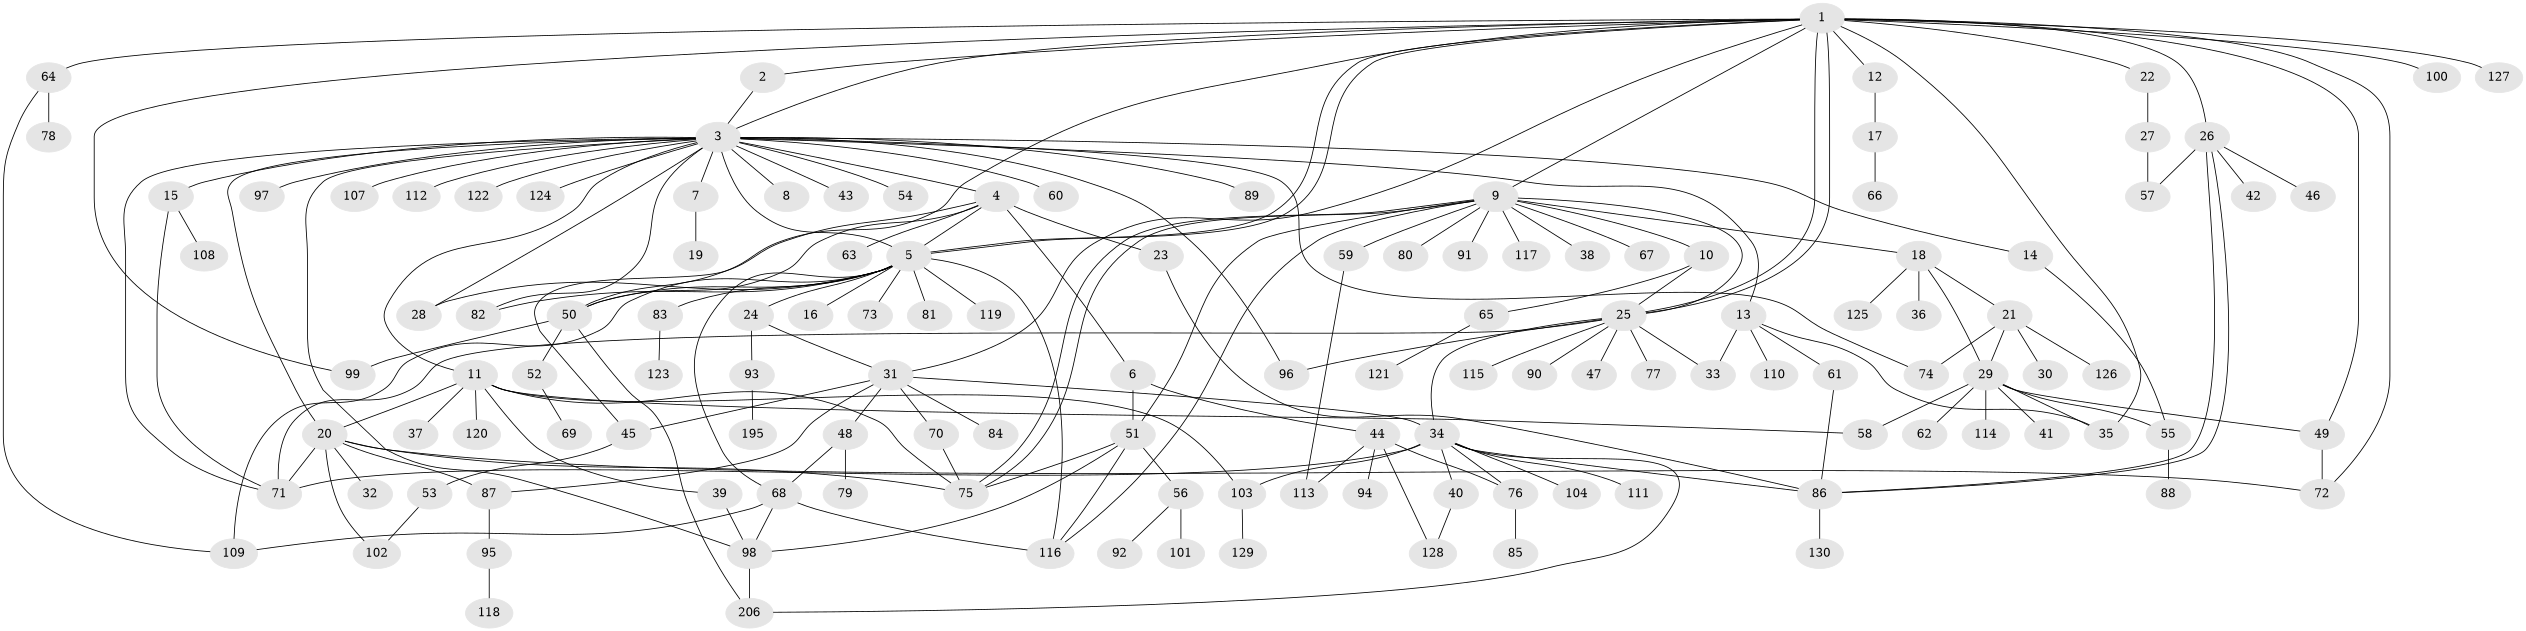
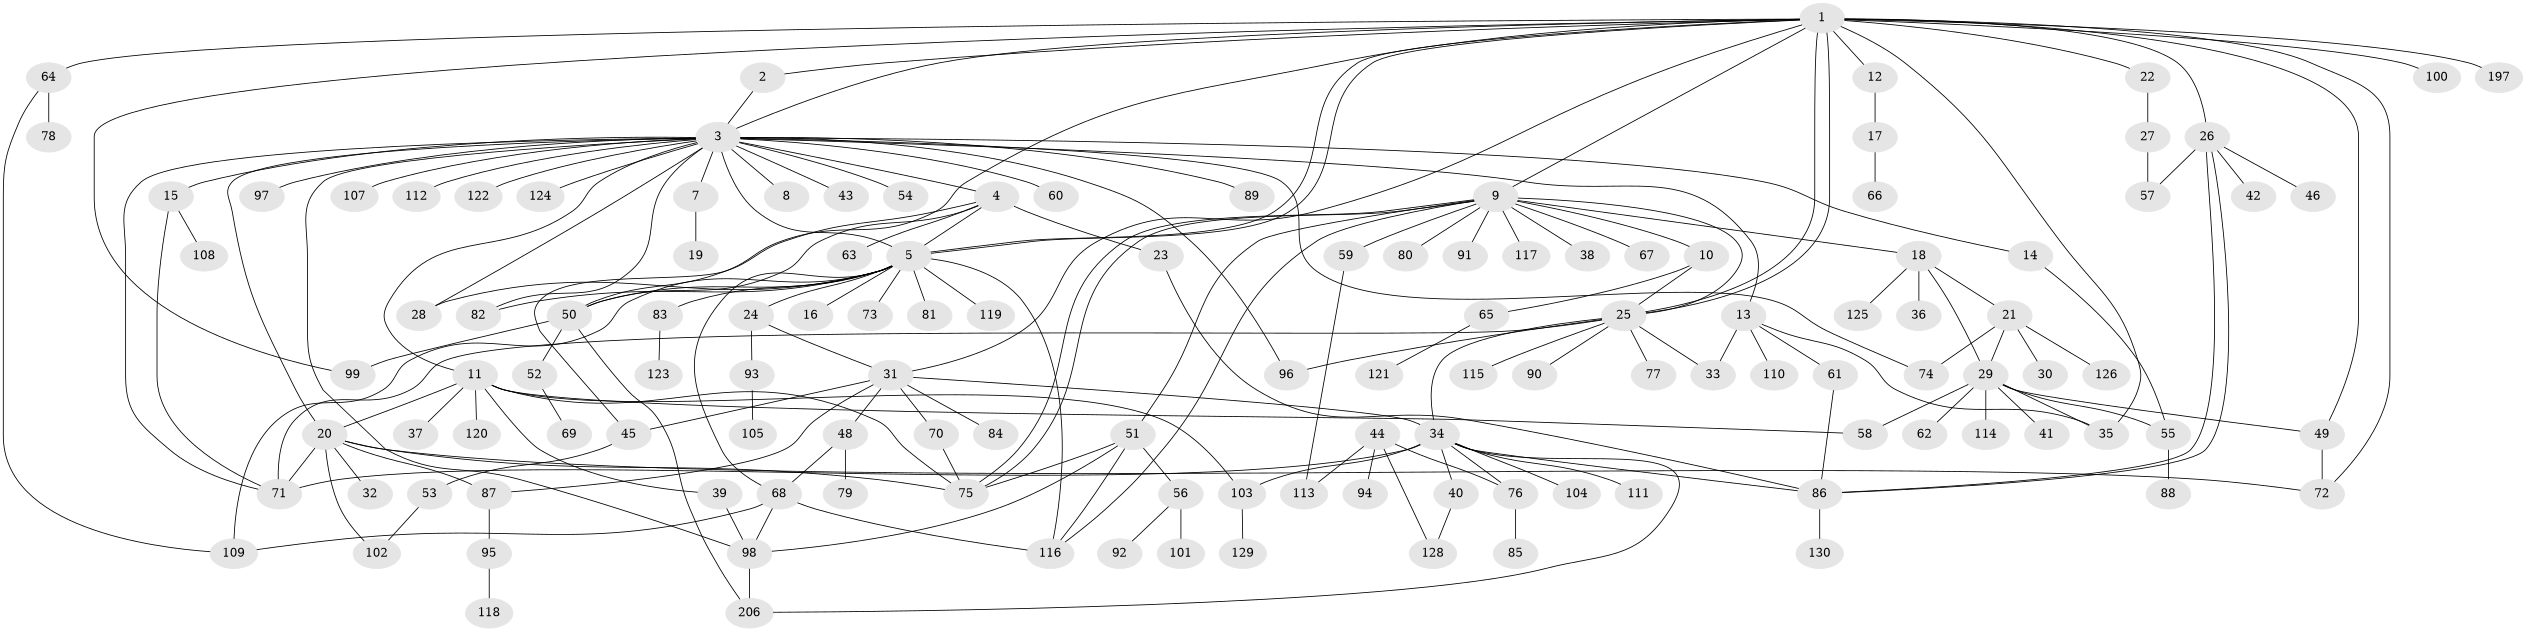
node "127": label "127" -> "197"
node "6": removed
node "47": removed
node "195": label "195" -> "105"
